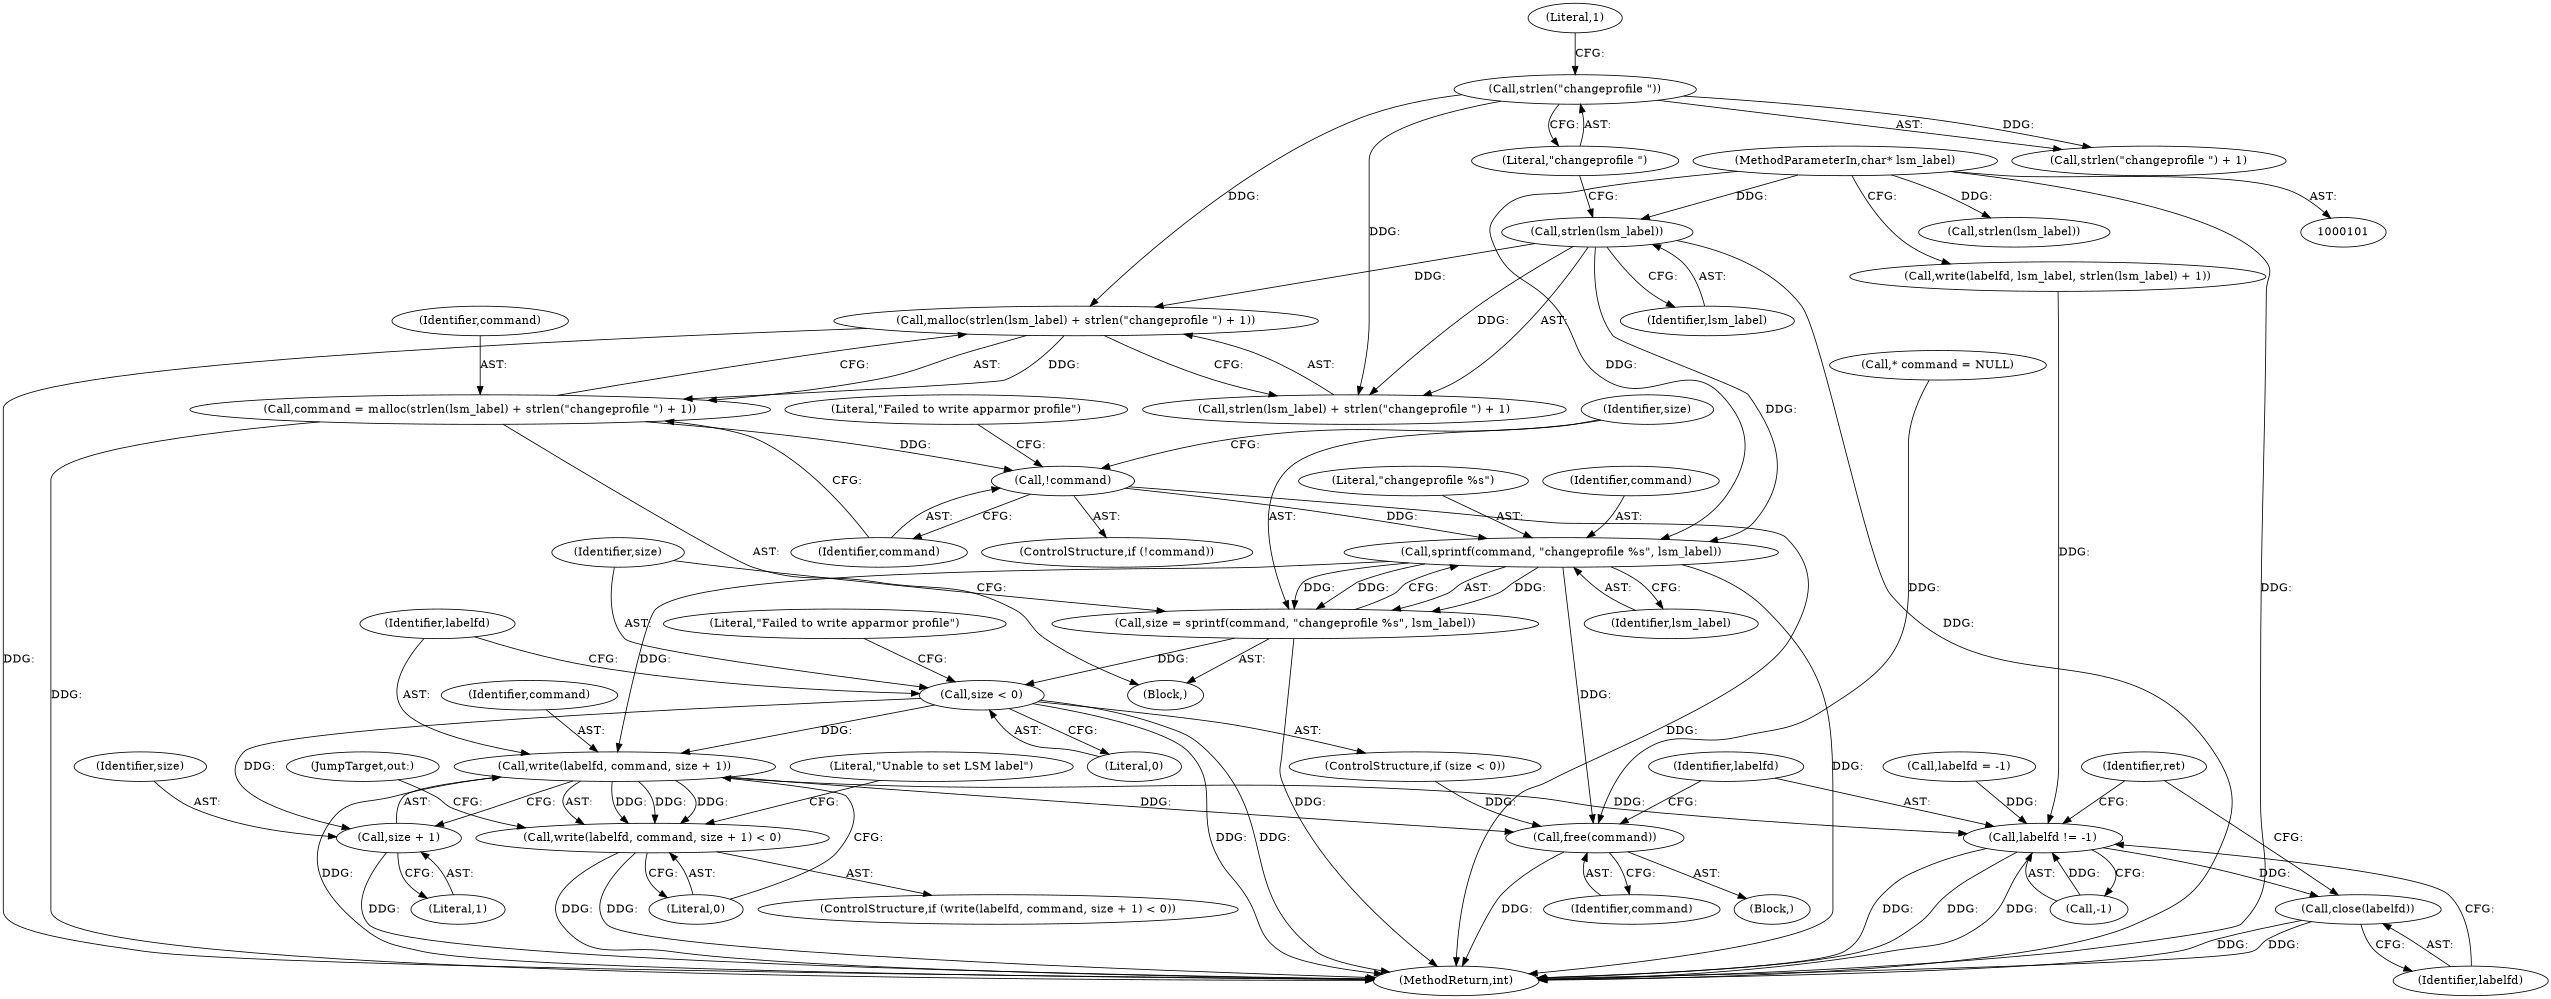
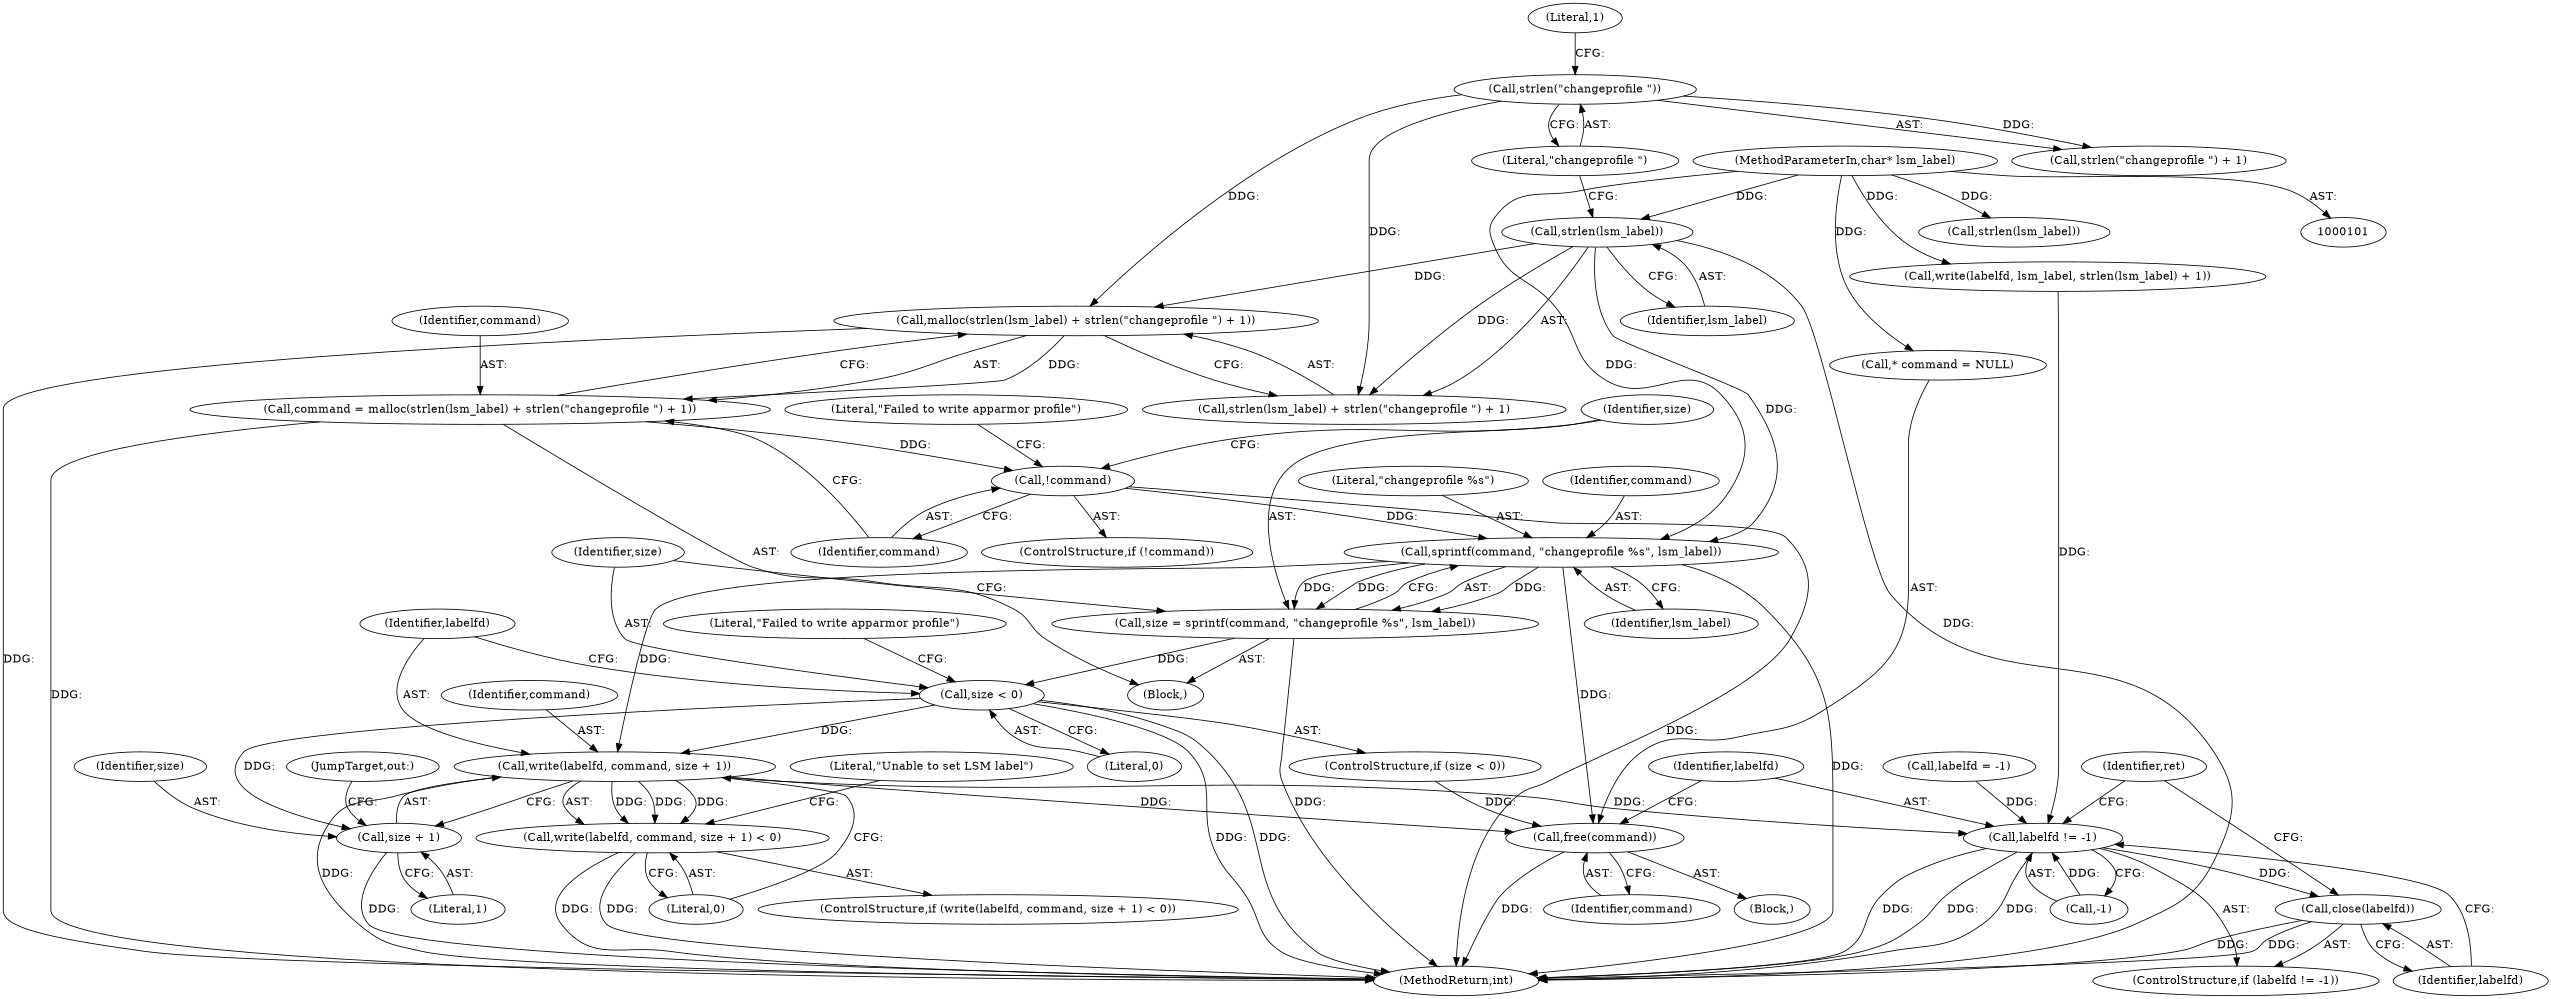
edge "(MethodParameterIn,char* lsm_label)" -> "(Call,write(labelfd, lsm_label, strlen(lsm_label) + 1))": label "CFG: " -> "DDG: "
edge "(Call,* command = NULL)" -> "(Call,free(command))": label "DDG: " -> "AST: "
edge "(MethodParameterIn,char* lsm_label)" -> "(MethodReturn,int)": now "(MethodParameterIn,char* lsm_label)" -> "(Call,* command = NULL)"
edge "(JumpTarget,out:)" -> "(Call,write(labelfd, command, size + 1) < 0)": now "(JumpTarget,out:)" -> "(Call,size + 1)"
node "(ControlStructure,if (labelfd != -1))": added
